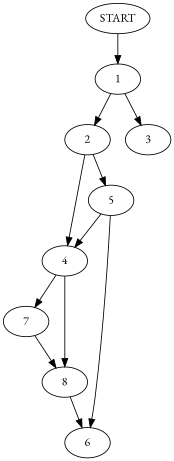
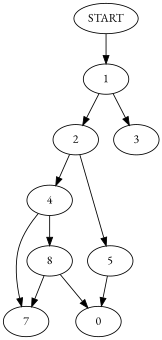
edge "5" -> "4": removed
edge "7" -> "8": reversed
node "6": label "6" -> "0"
